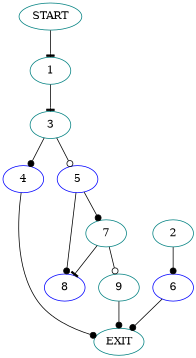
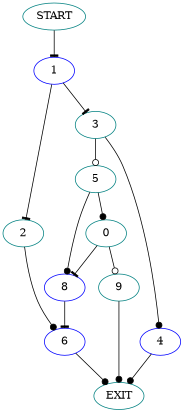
node "1": color teal -> blue
edge "1" -> "2": added
node "5": color blue -> teal
node "7": label "7" -> "0"
edge "8" -> "6": added
